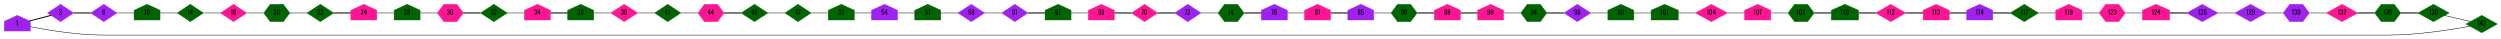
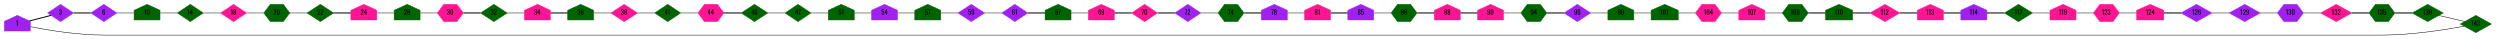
node "104": shape diamond -> hexagon
